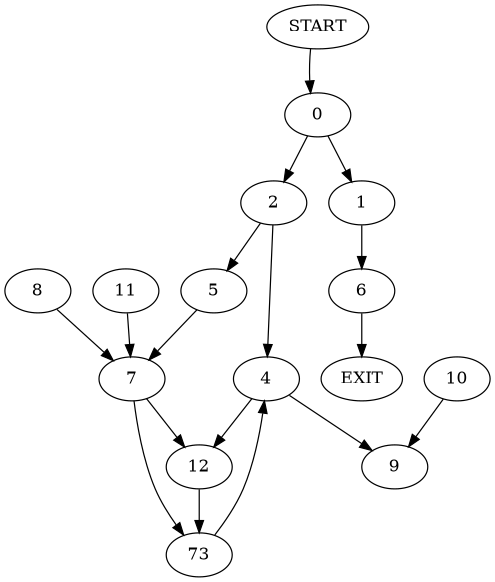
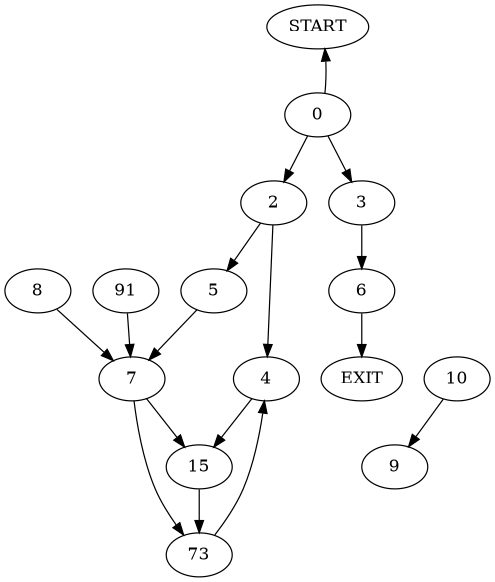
edge "START" -> "0": reversed
node "1": label "1" -> "3"
node "11": label "11" -> "91"
edge "4" -> "9": removed
node "12": label "12" -> "15"
